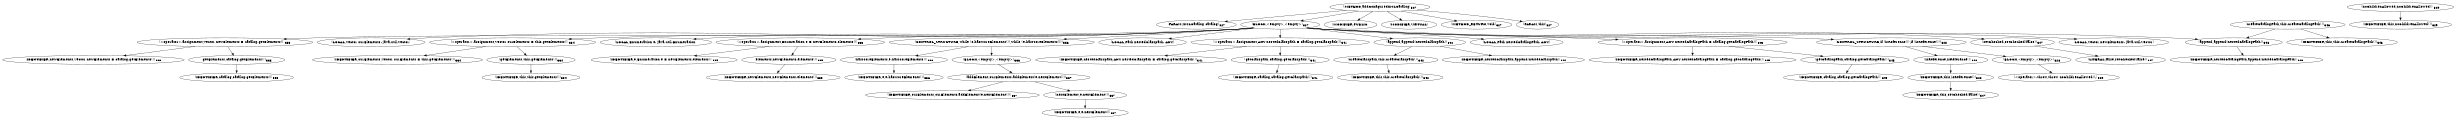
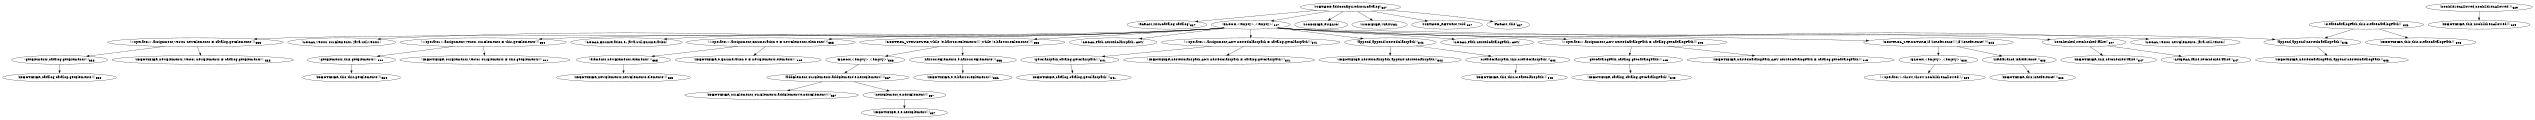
edge "(IDENTIFIER,this,isReference())" -> "(IDENTIFIER,this,setChecked(false))": now "(setChecked,setChecked(false))" -> "(IDENTIFIER,this,setChecked(false))"
